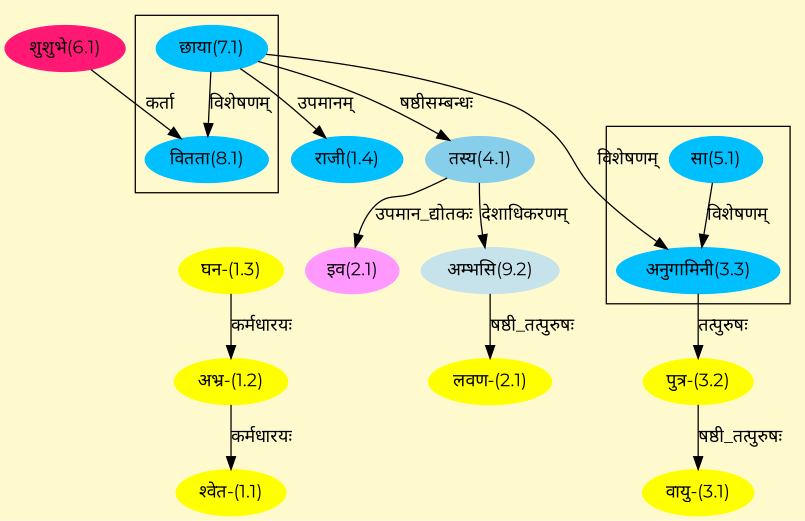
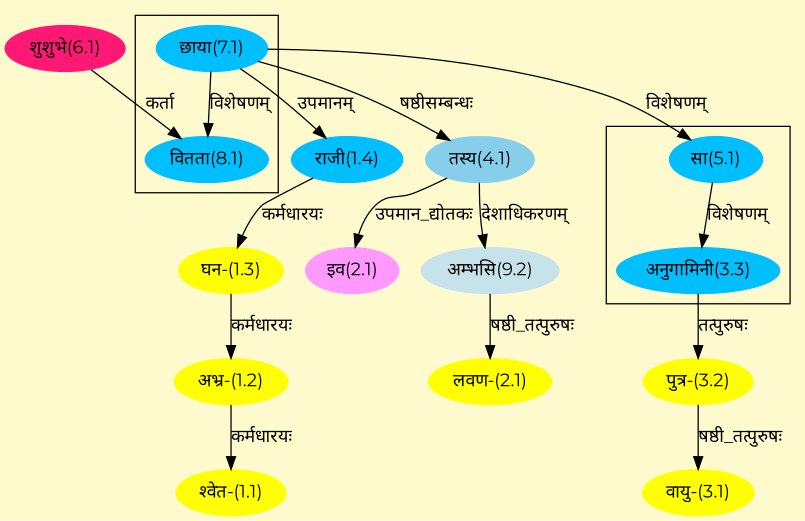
edge "छाया(7.1)" -> "अनुगामिनी(3.3)": now "छाया(7.1)" -> "सा(5.1)"
edge "राजी(1.4)" -> "घन-(1.3)": added, label "कर्मधारयः"
